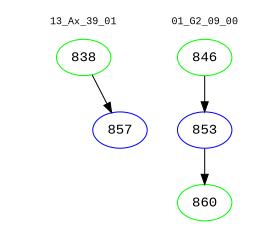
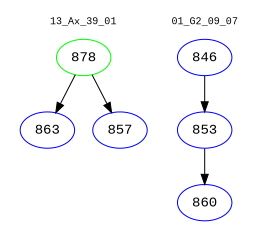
cluster "01_G2_09_00": label "01_G2_09_00" -> "01_G2_09_07"
node "838": label "838" -> "878"
node "846": color green -> blue
node "863": added
node "860": color green -> blue
